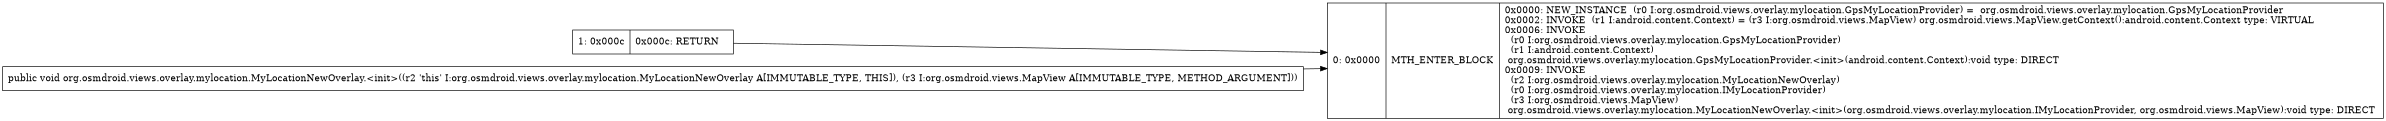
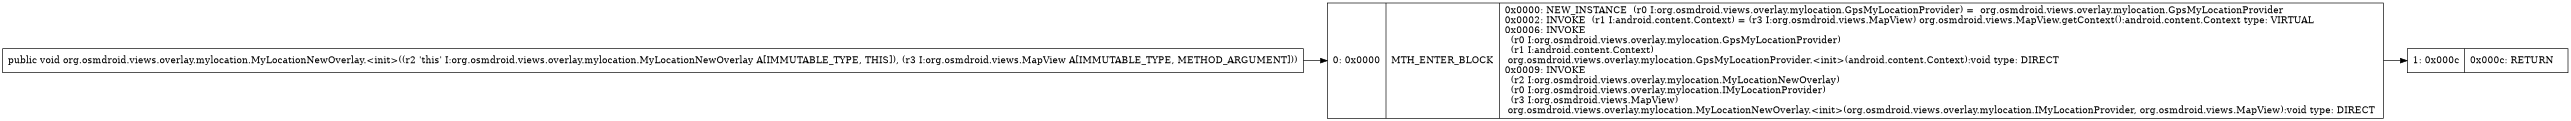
edge "1: 0x000c" -> "0: 0x0000": reversed
